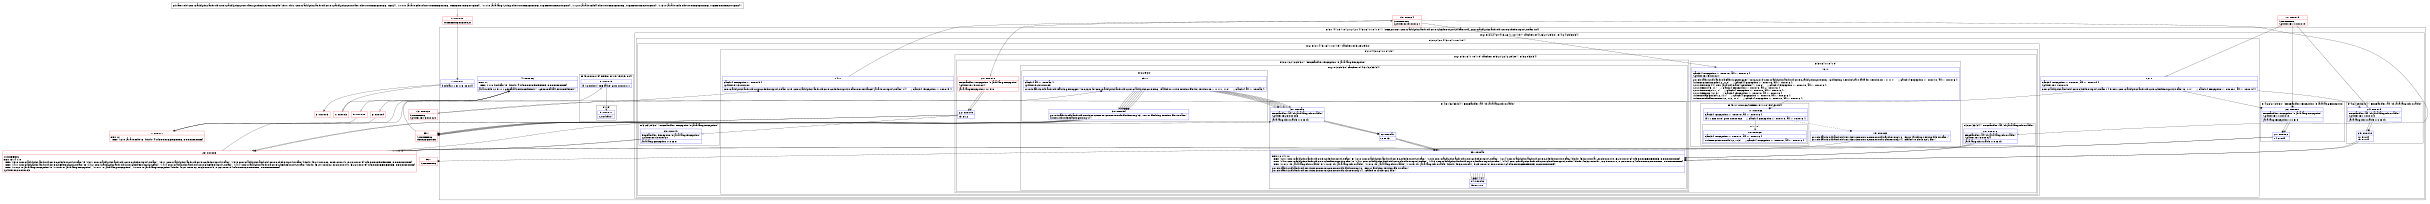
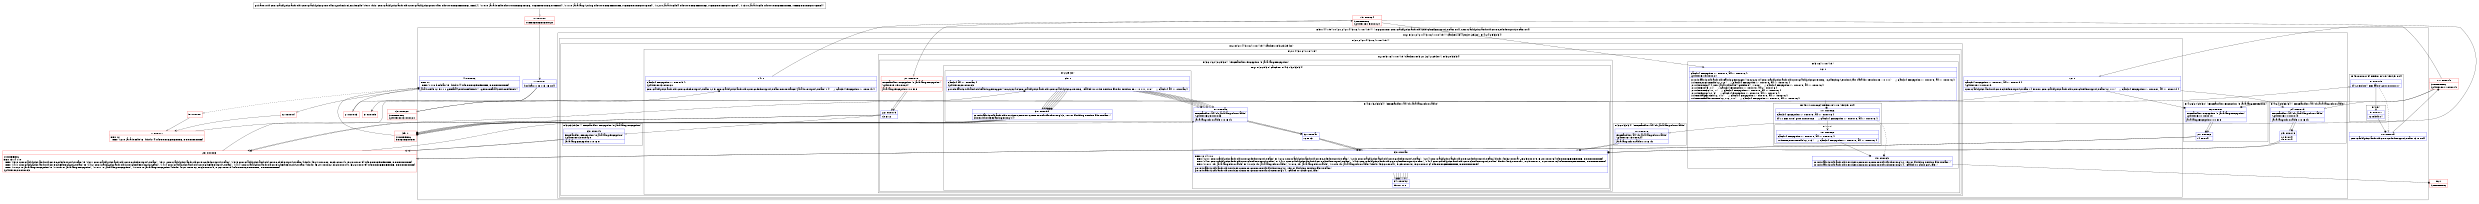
edge "4: 0x0006" -> "5: 0x0008": style solid -> dashed
node "10: 0x001a": added
edge "18: 0x0068" -> "19: 0x006b": added
